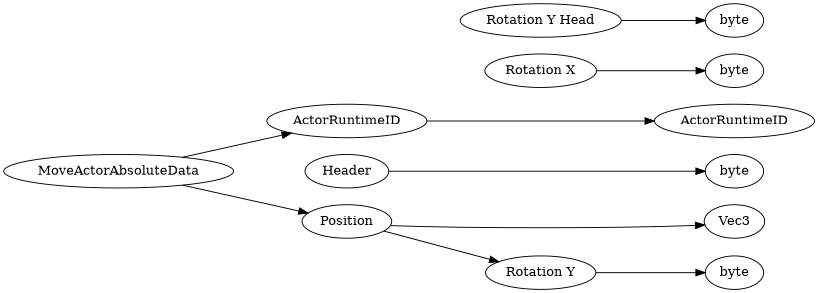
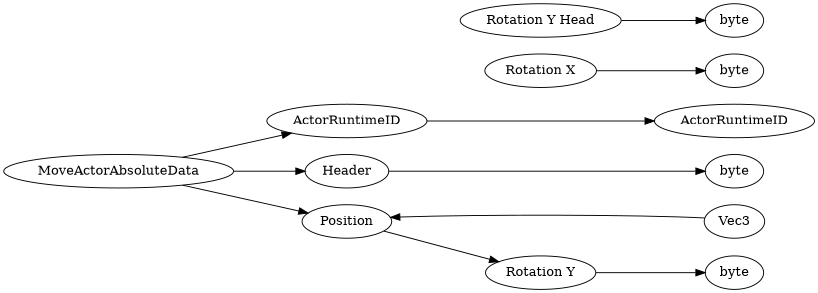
edge "MoveActorAbsoluteData" -> "Header": added
edge "Position" -> "Vec3": reversed
